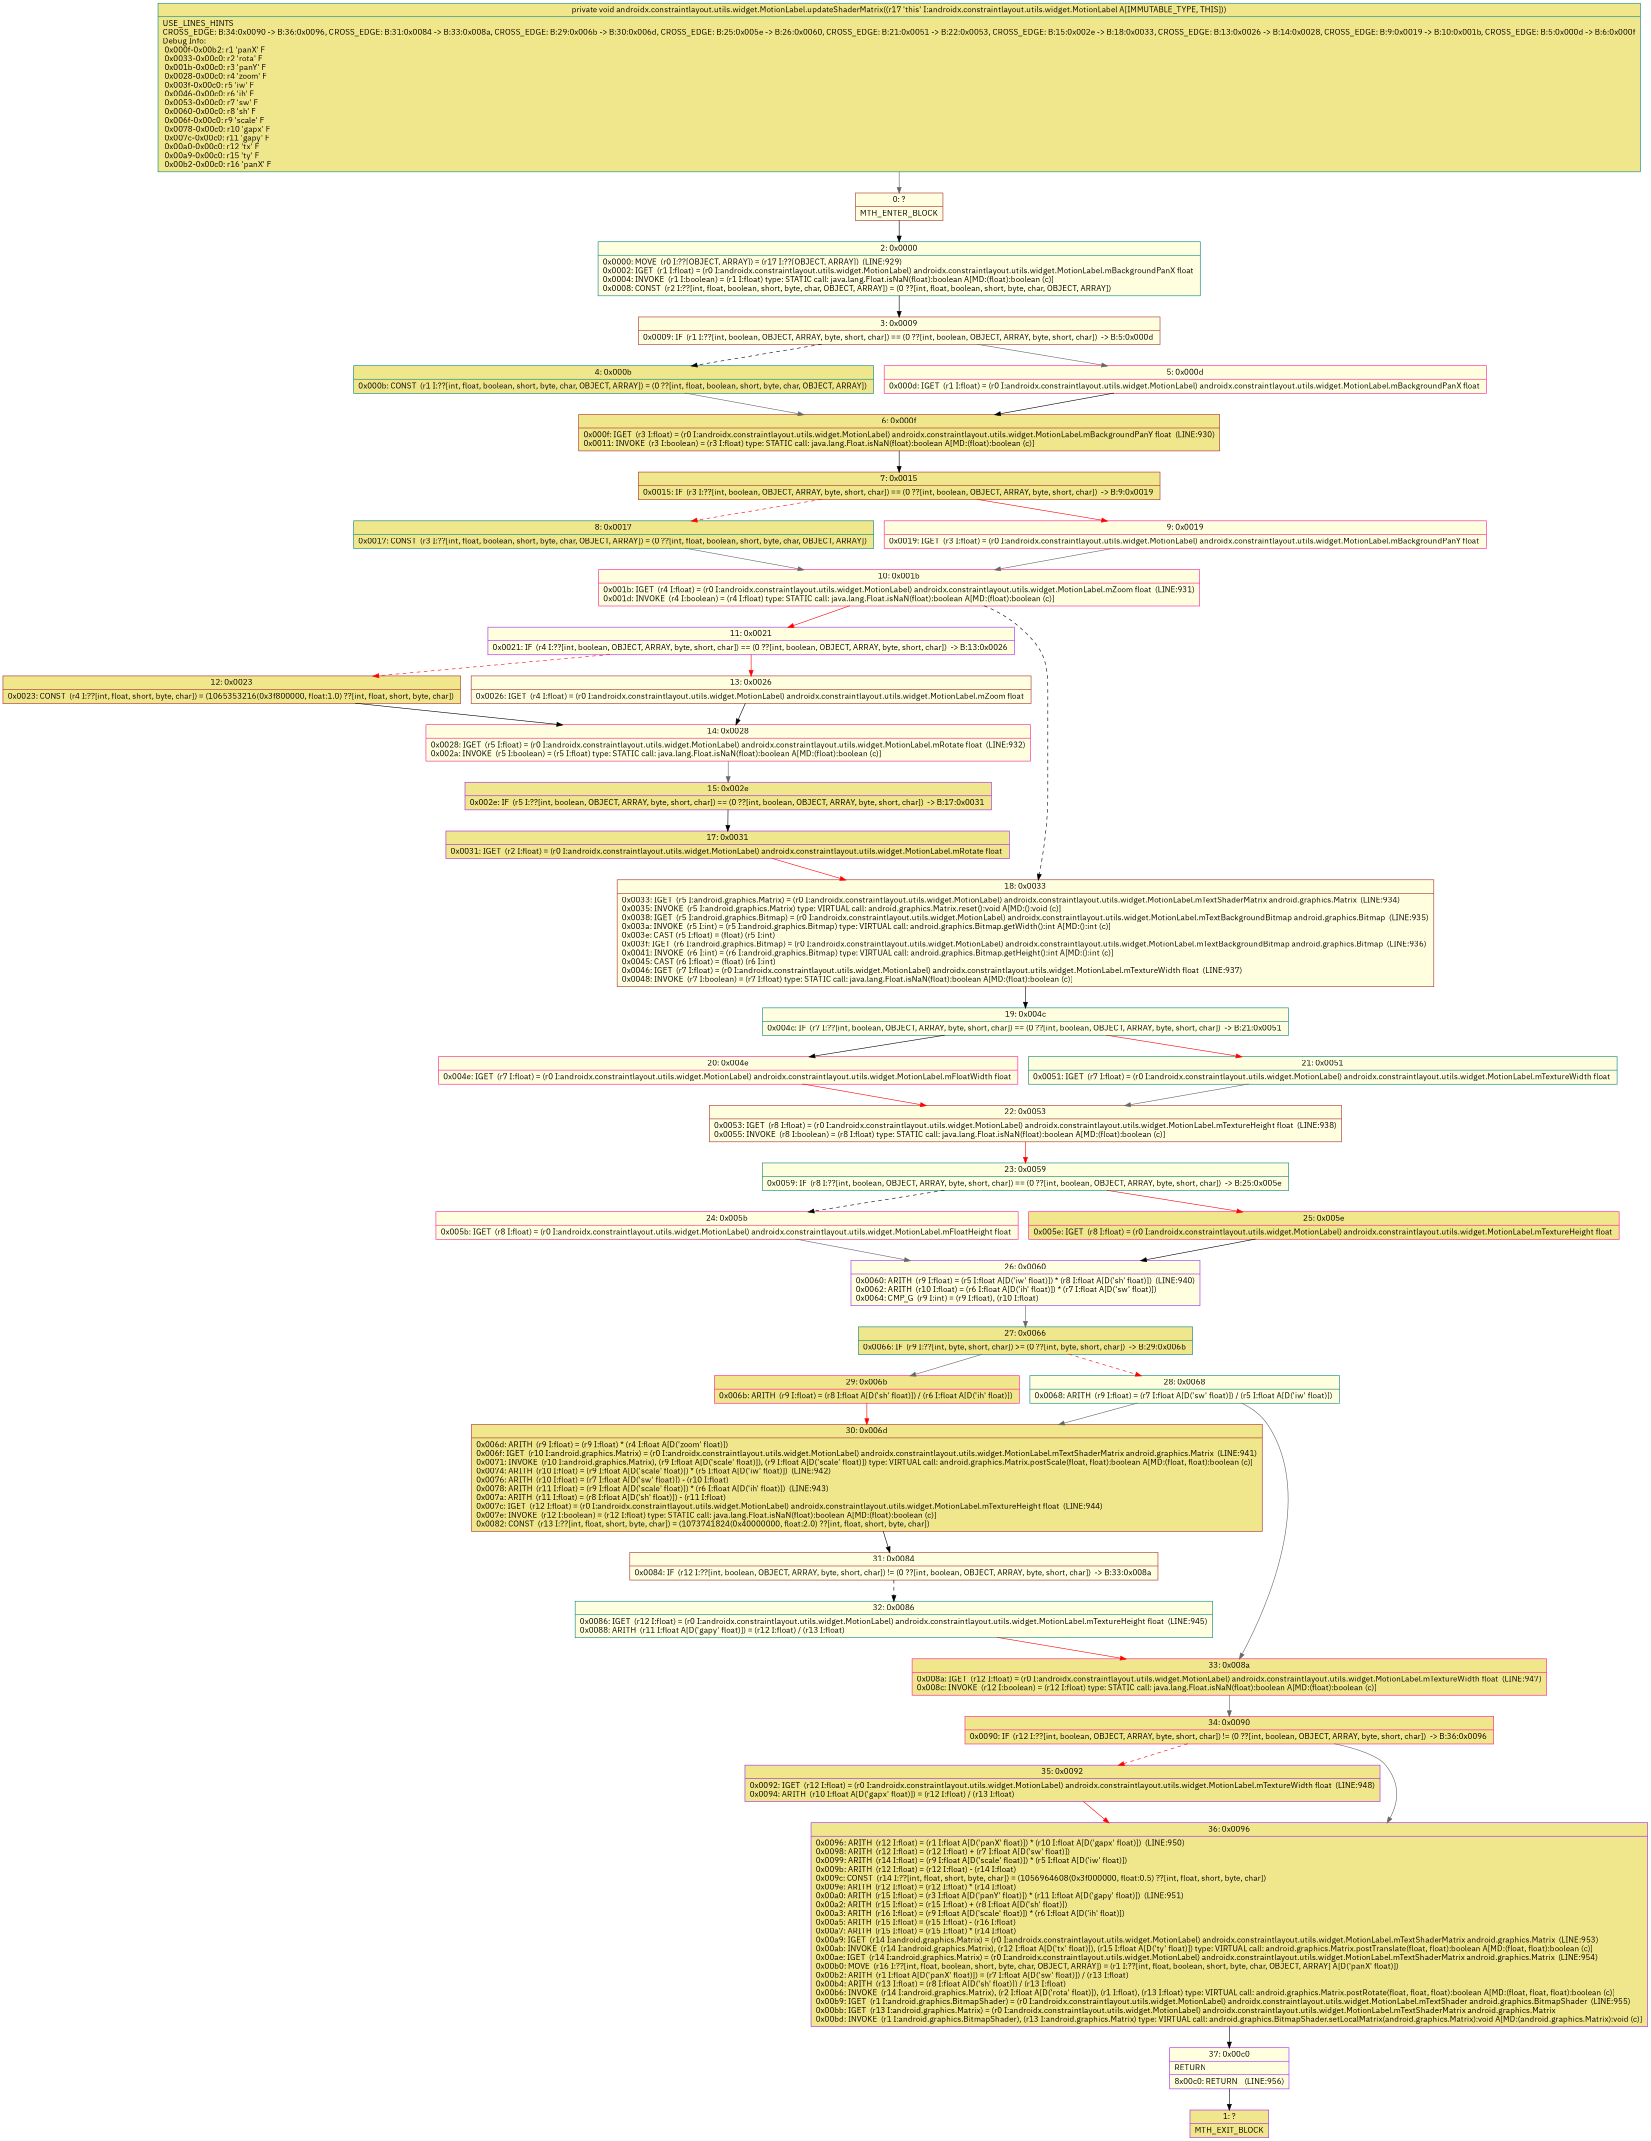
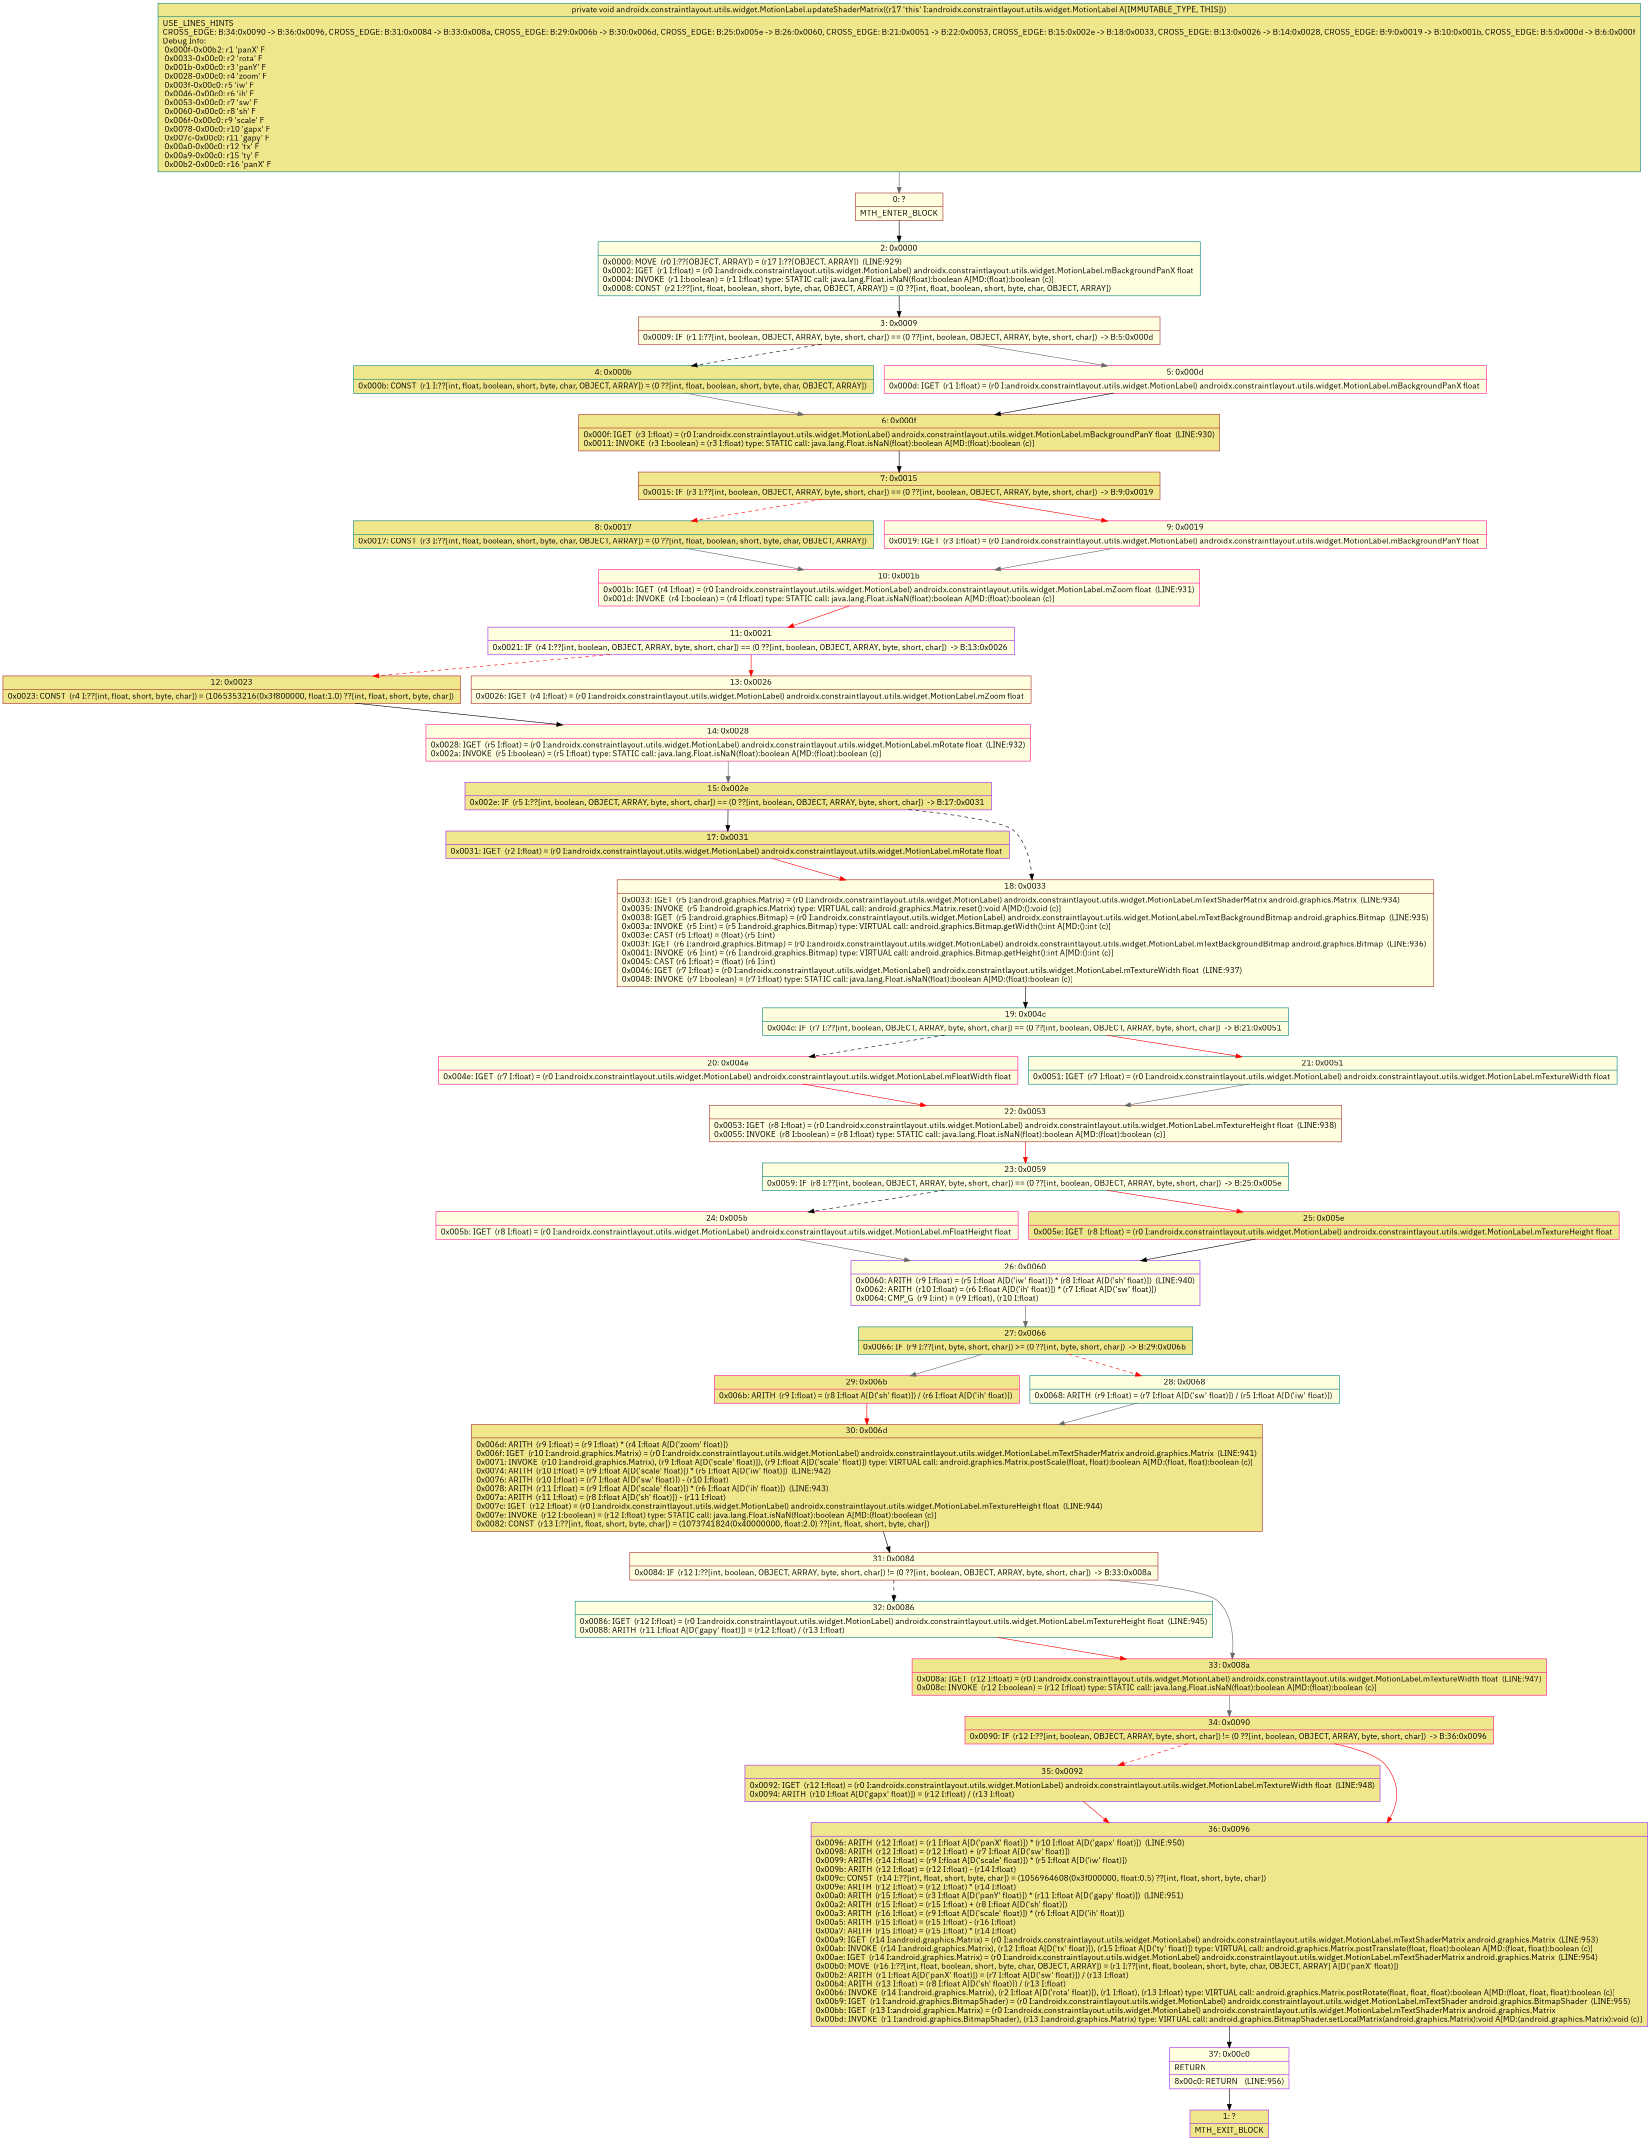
edge "13: 0x0026" -> "14: 0x0028": removed
edge "10: 0x001b" -> "18: 0x0033": now "15: 0x002e" -> "18: 0x0033"
edge "19: 0x004c" -> "20: 0x004e": style solid -> dashed
edge "28: 0x0068" -> "33: 0x008a": now "31: 0x0084" -> "33: 0x008a"
edge "34: 0x0090" -> "36: 0x0096": color gray40 -> red
